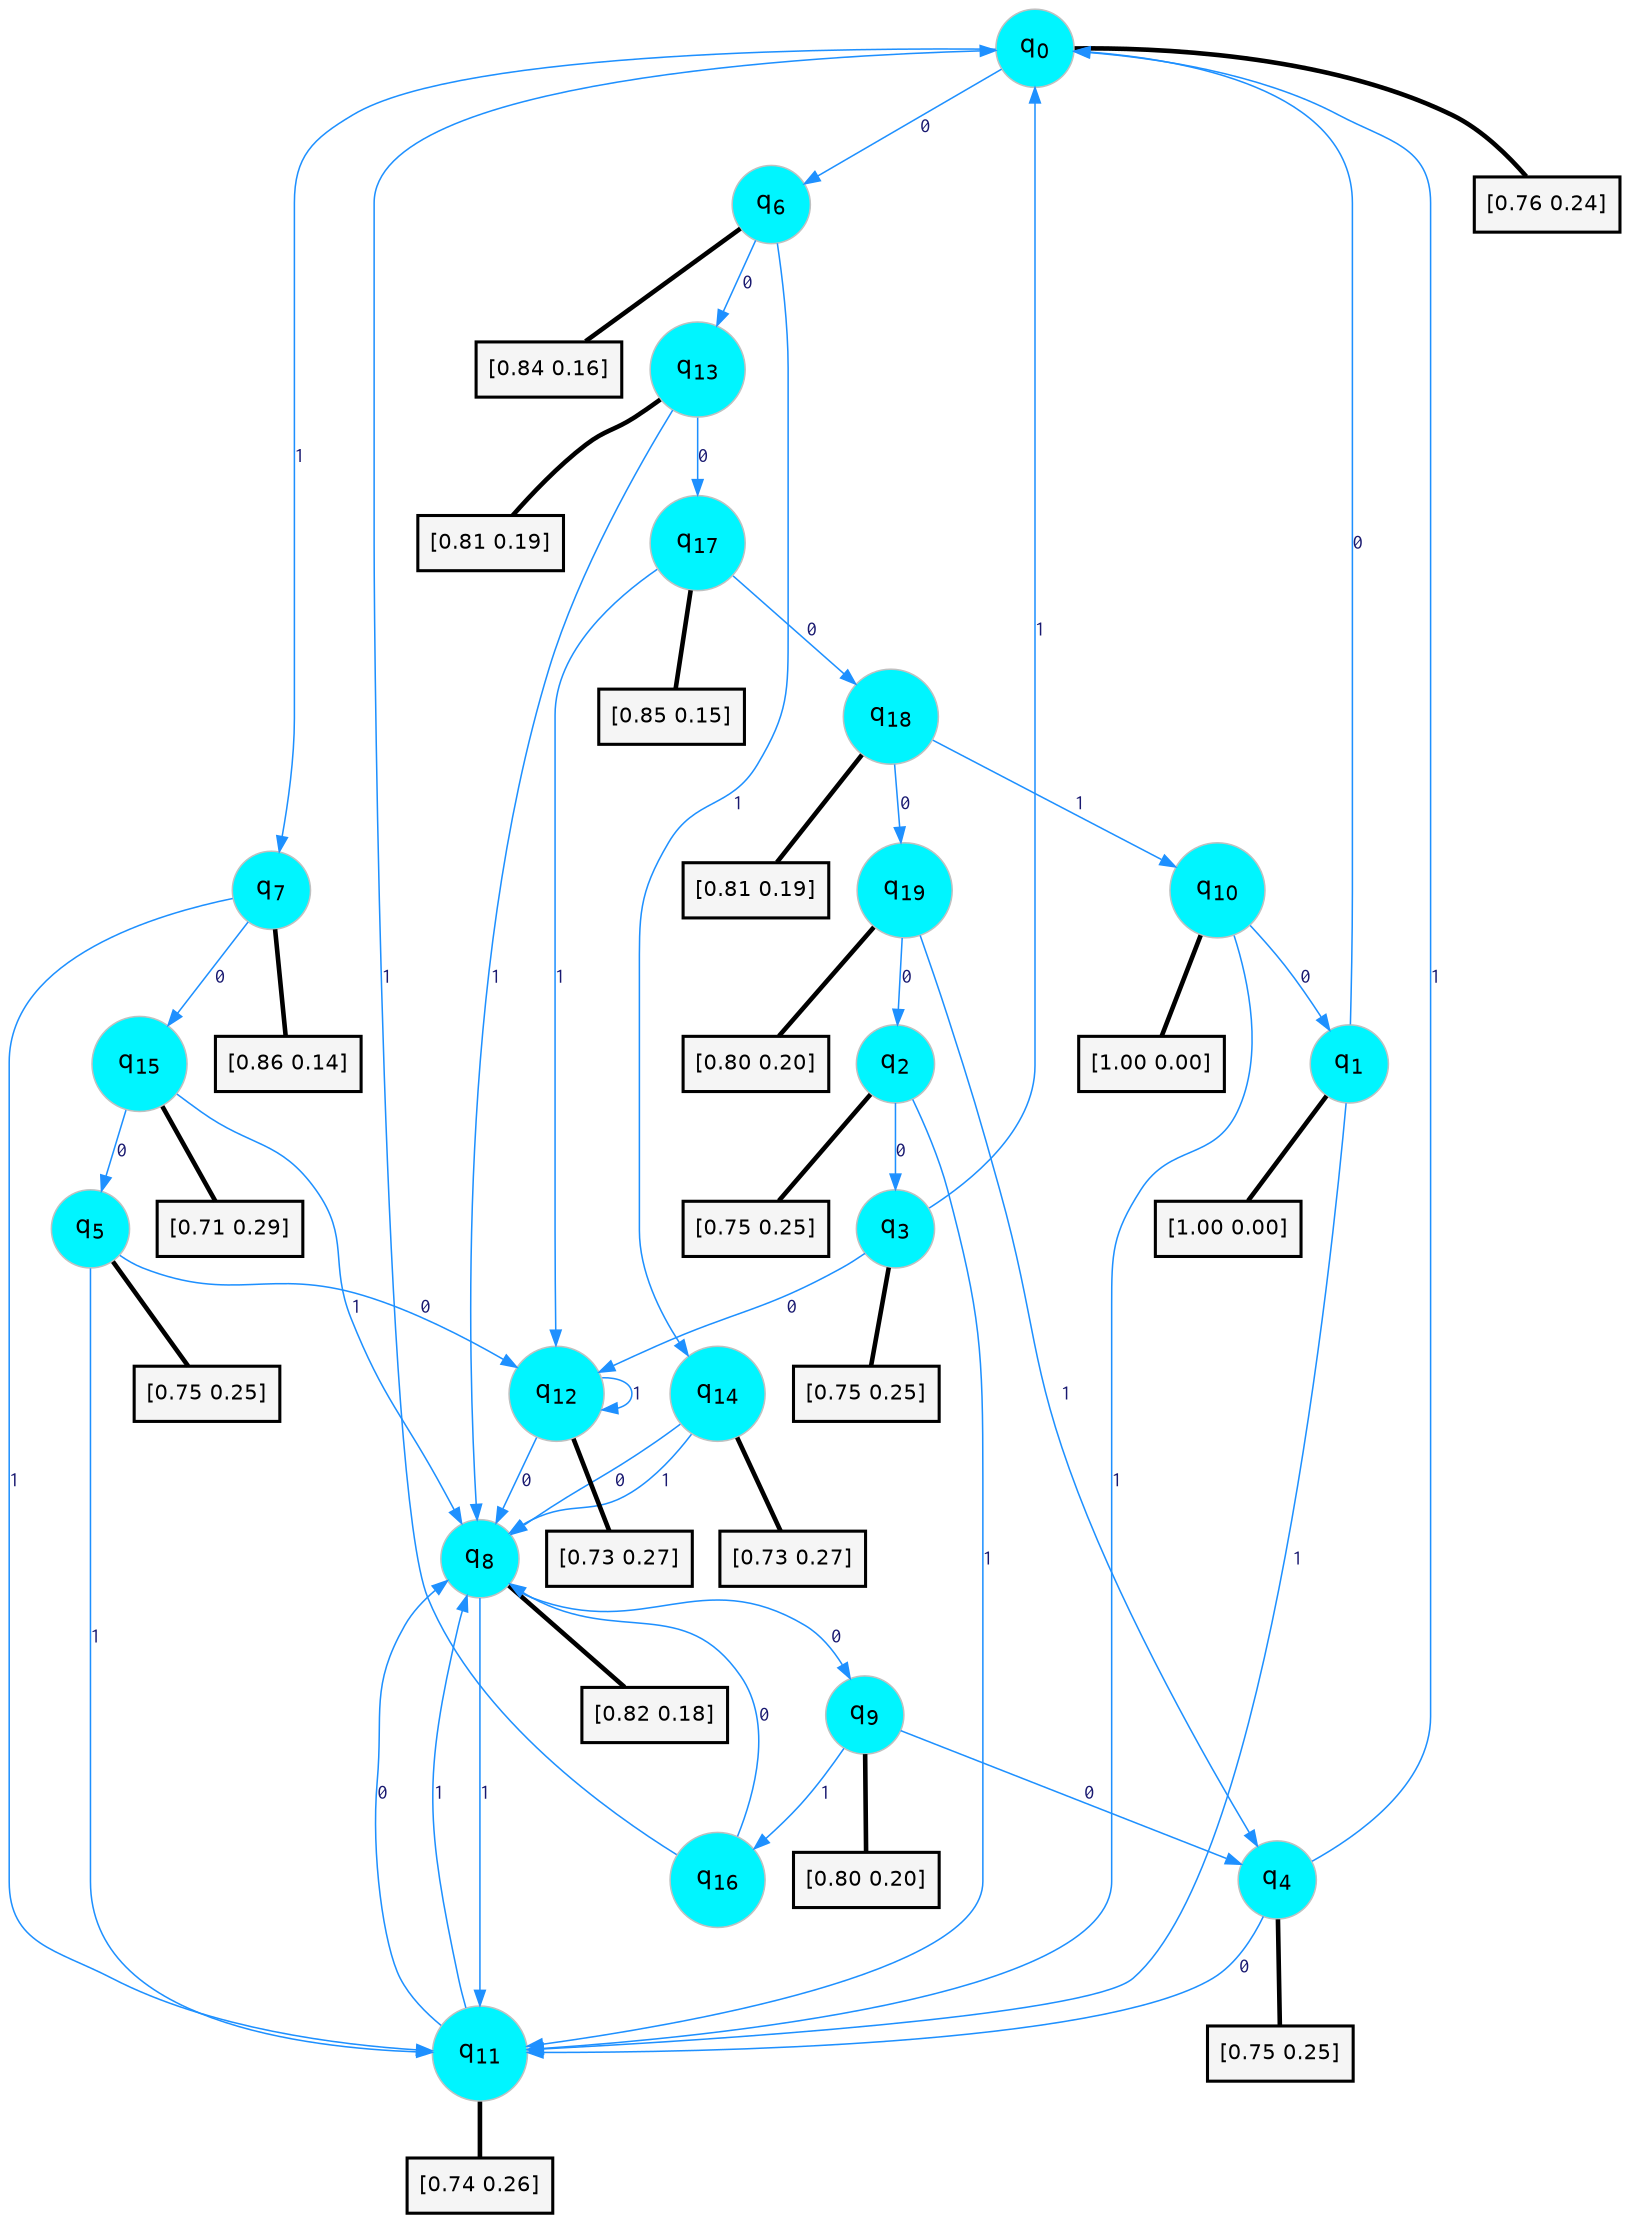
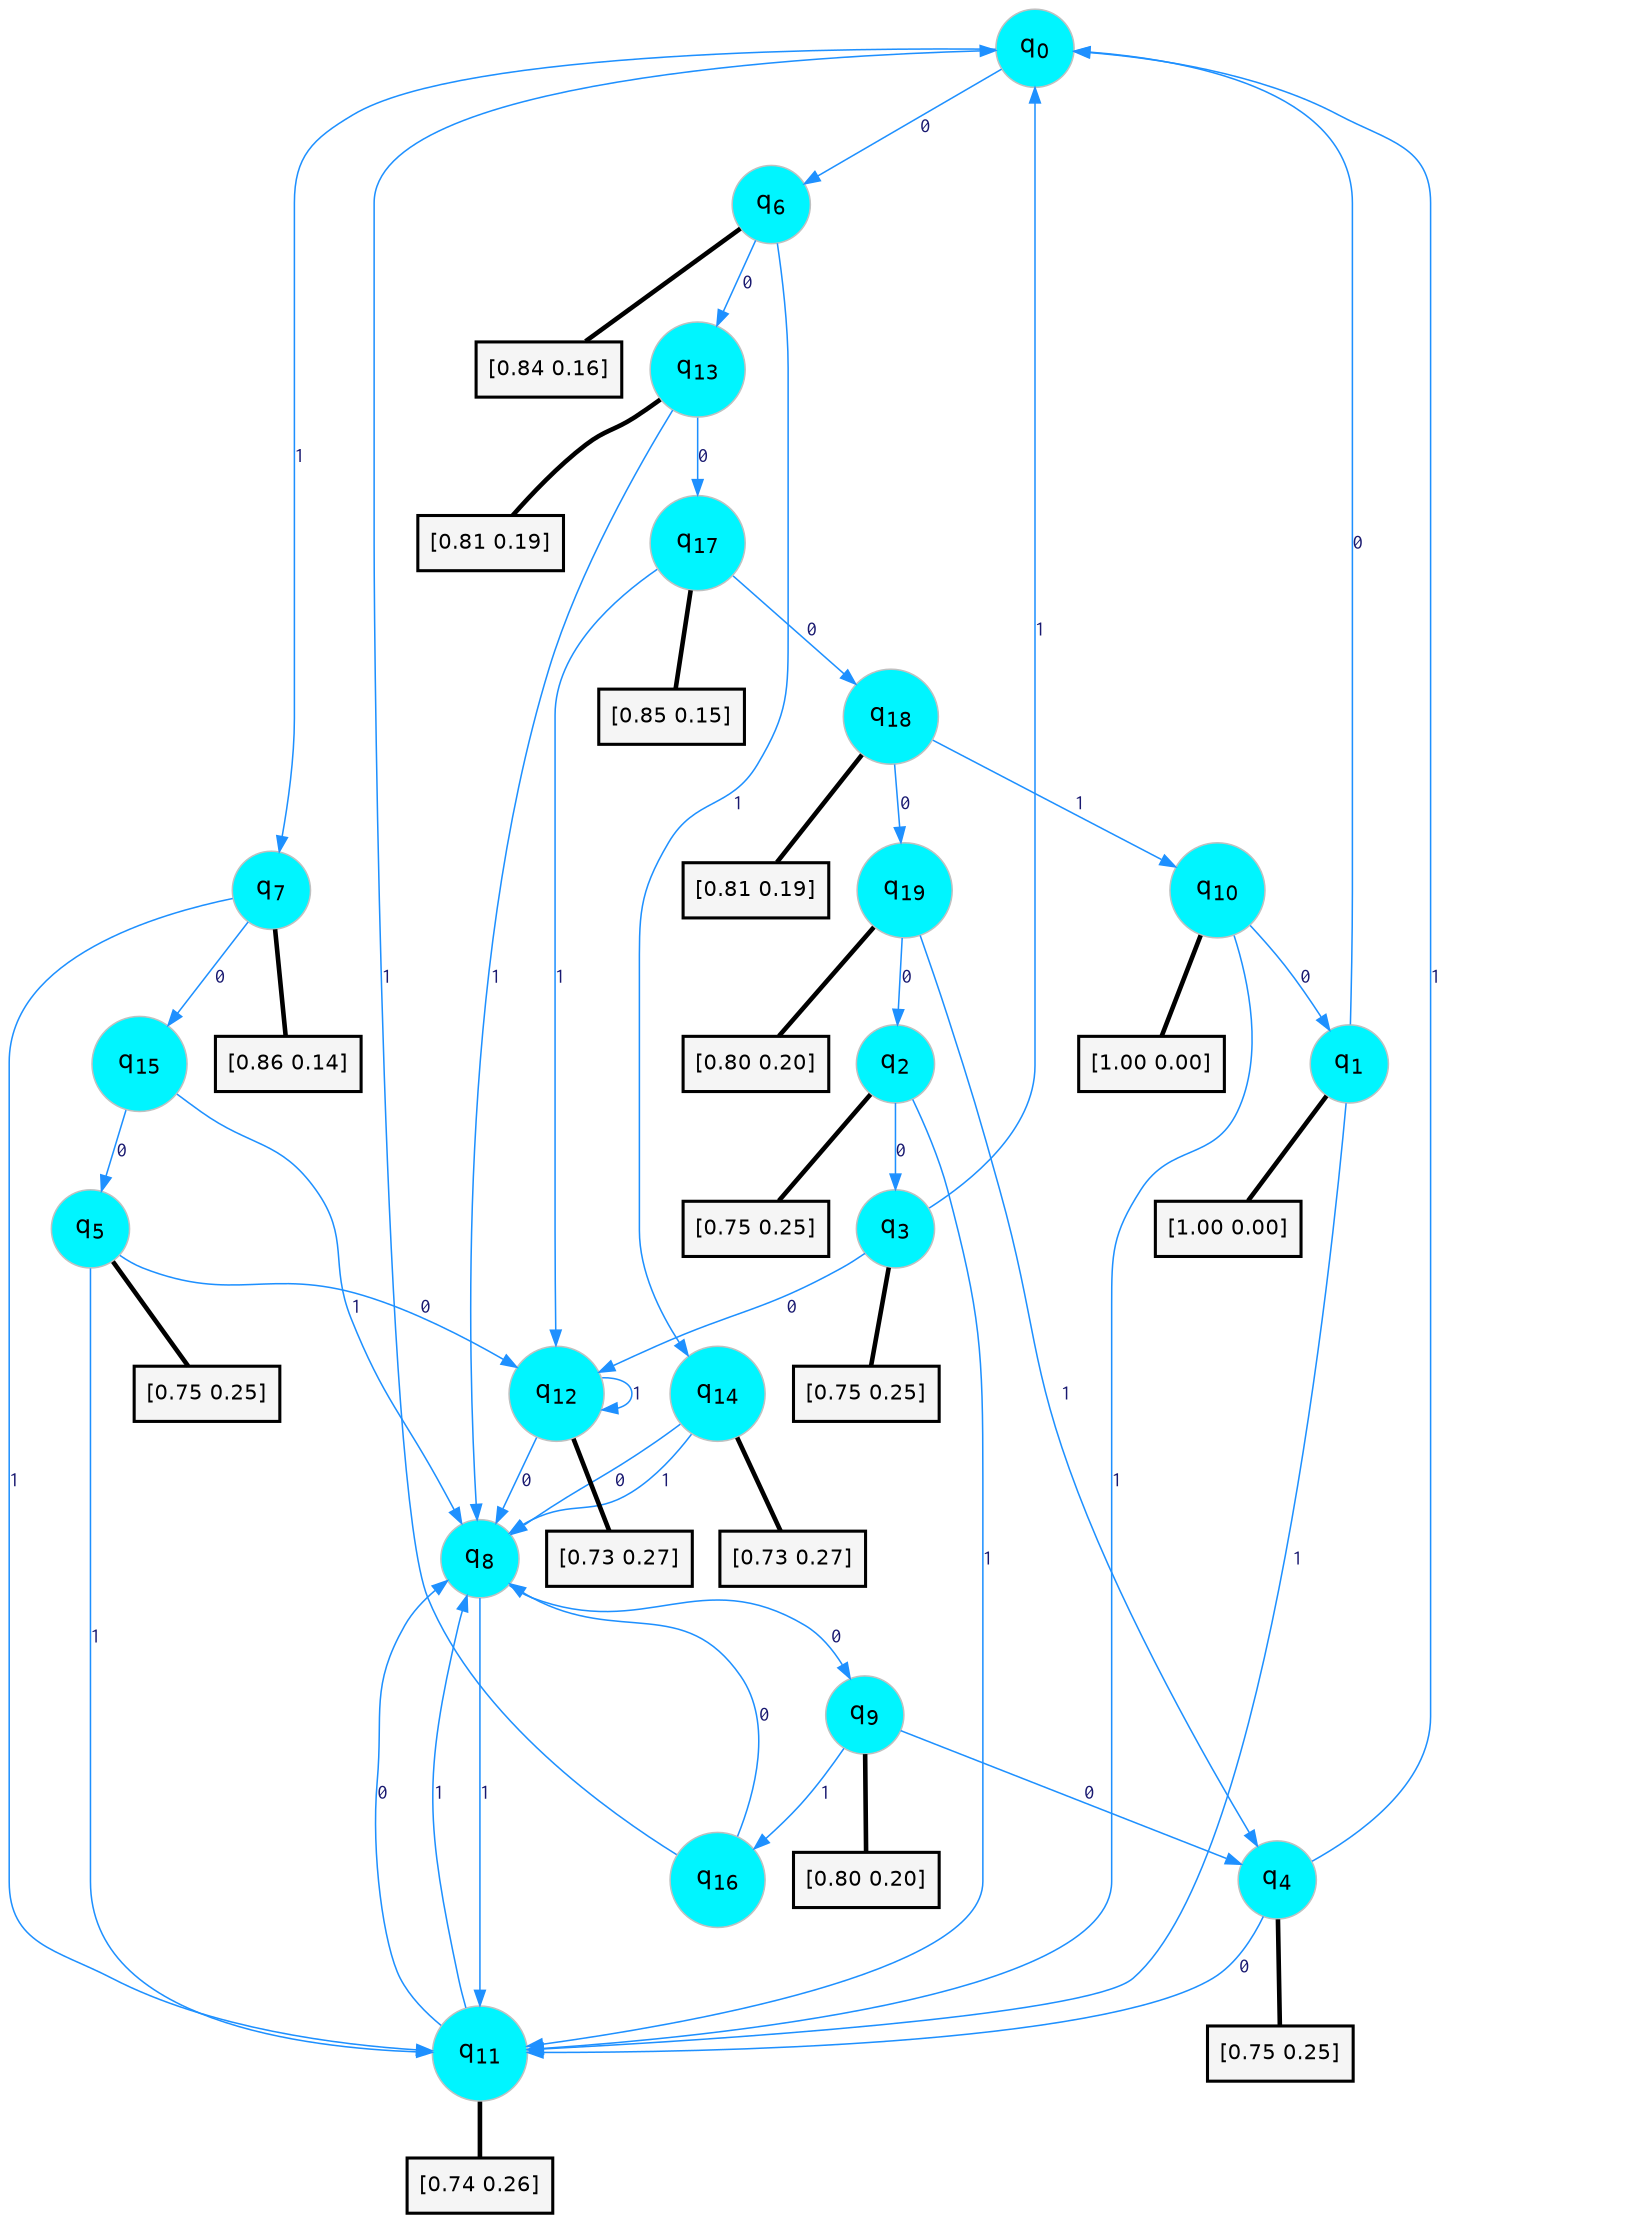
node "[0.76 0.24]": removed
node "[0.71 0.29]": removed
node "[0.82 0.18]": removed
